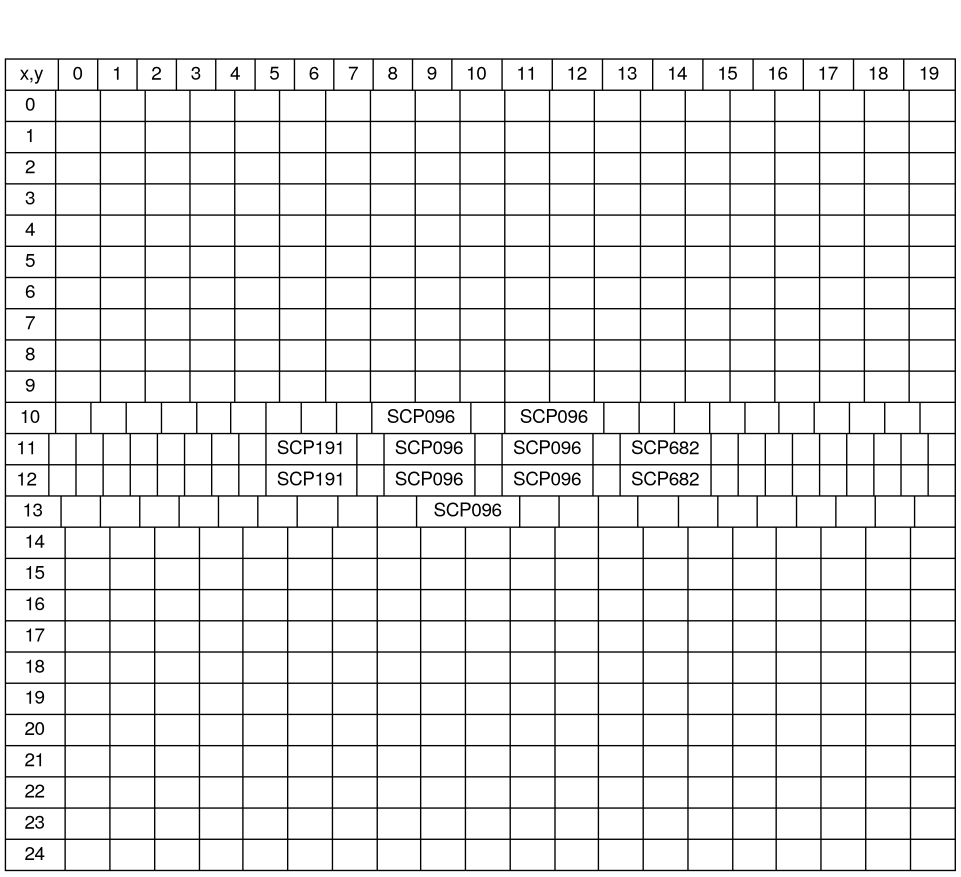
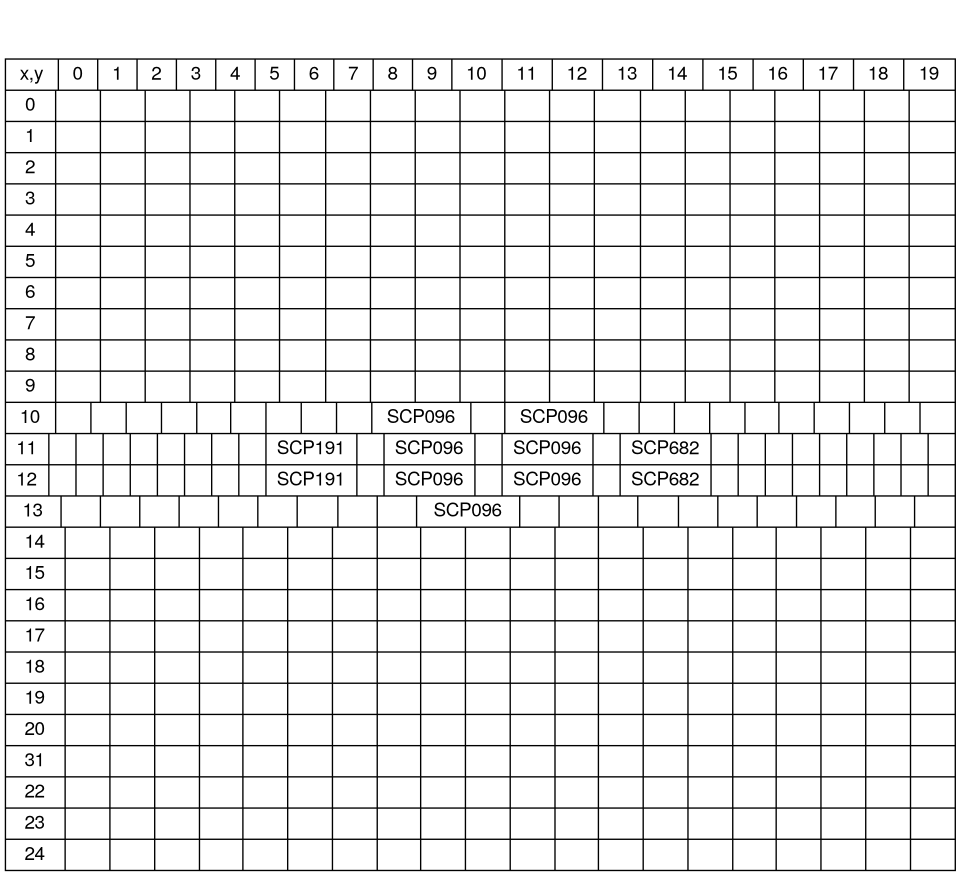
node "x,y": text "21" -> "31"
